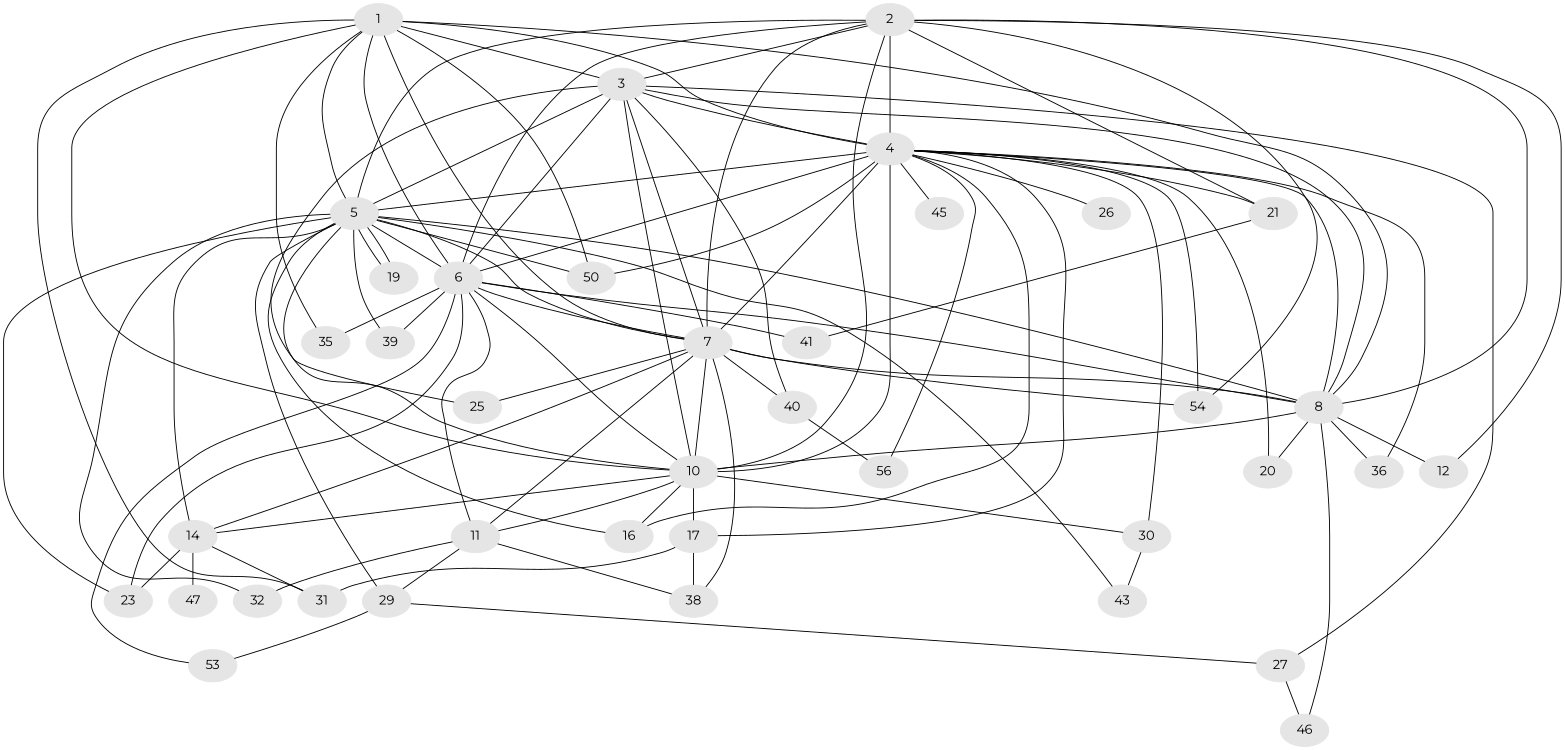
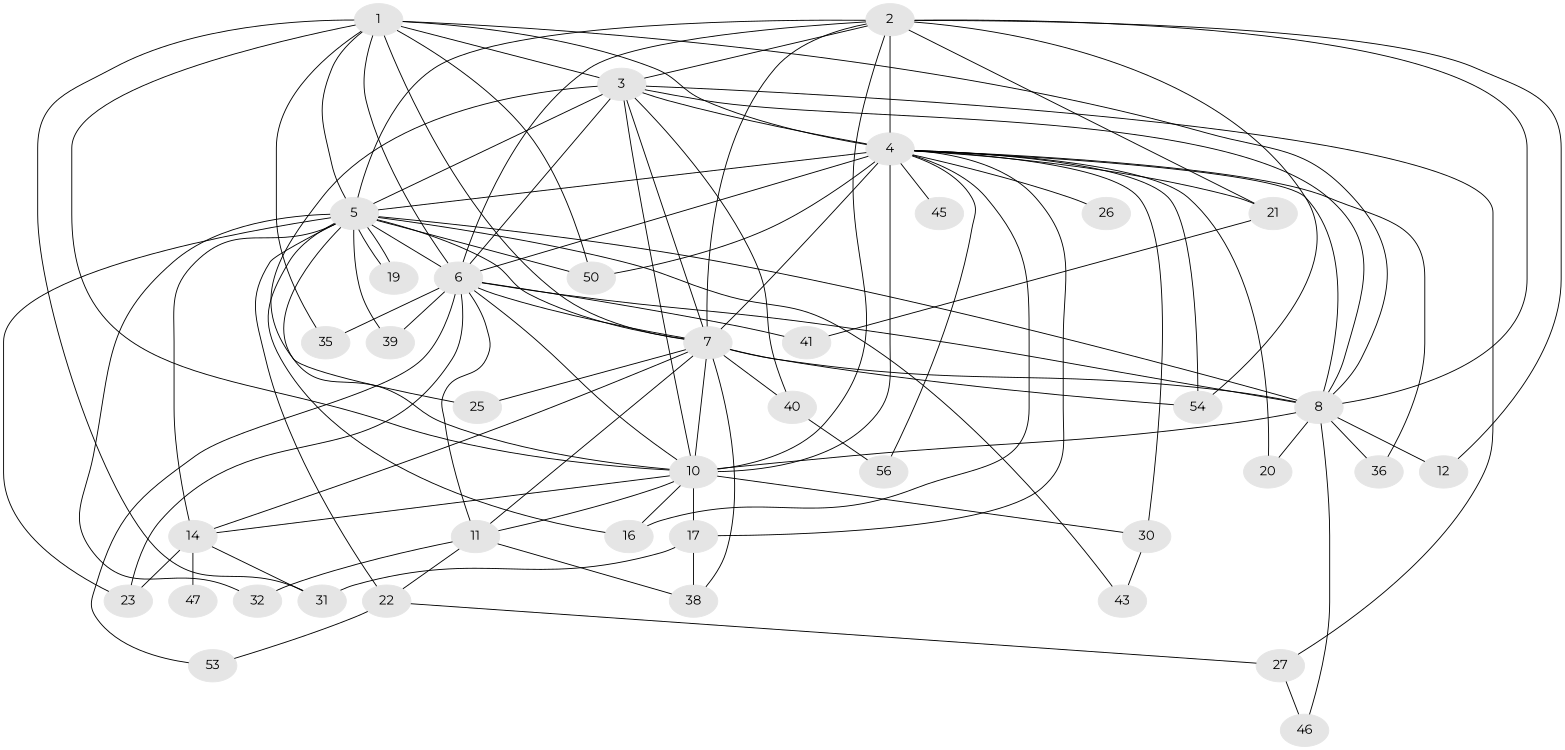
node "29": label "29" -> "22"
